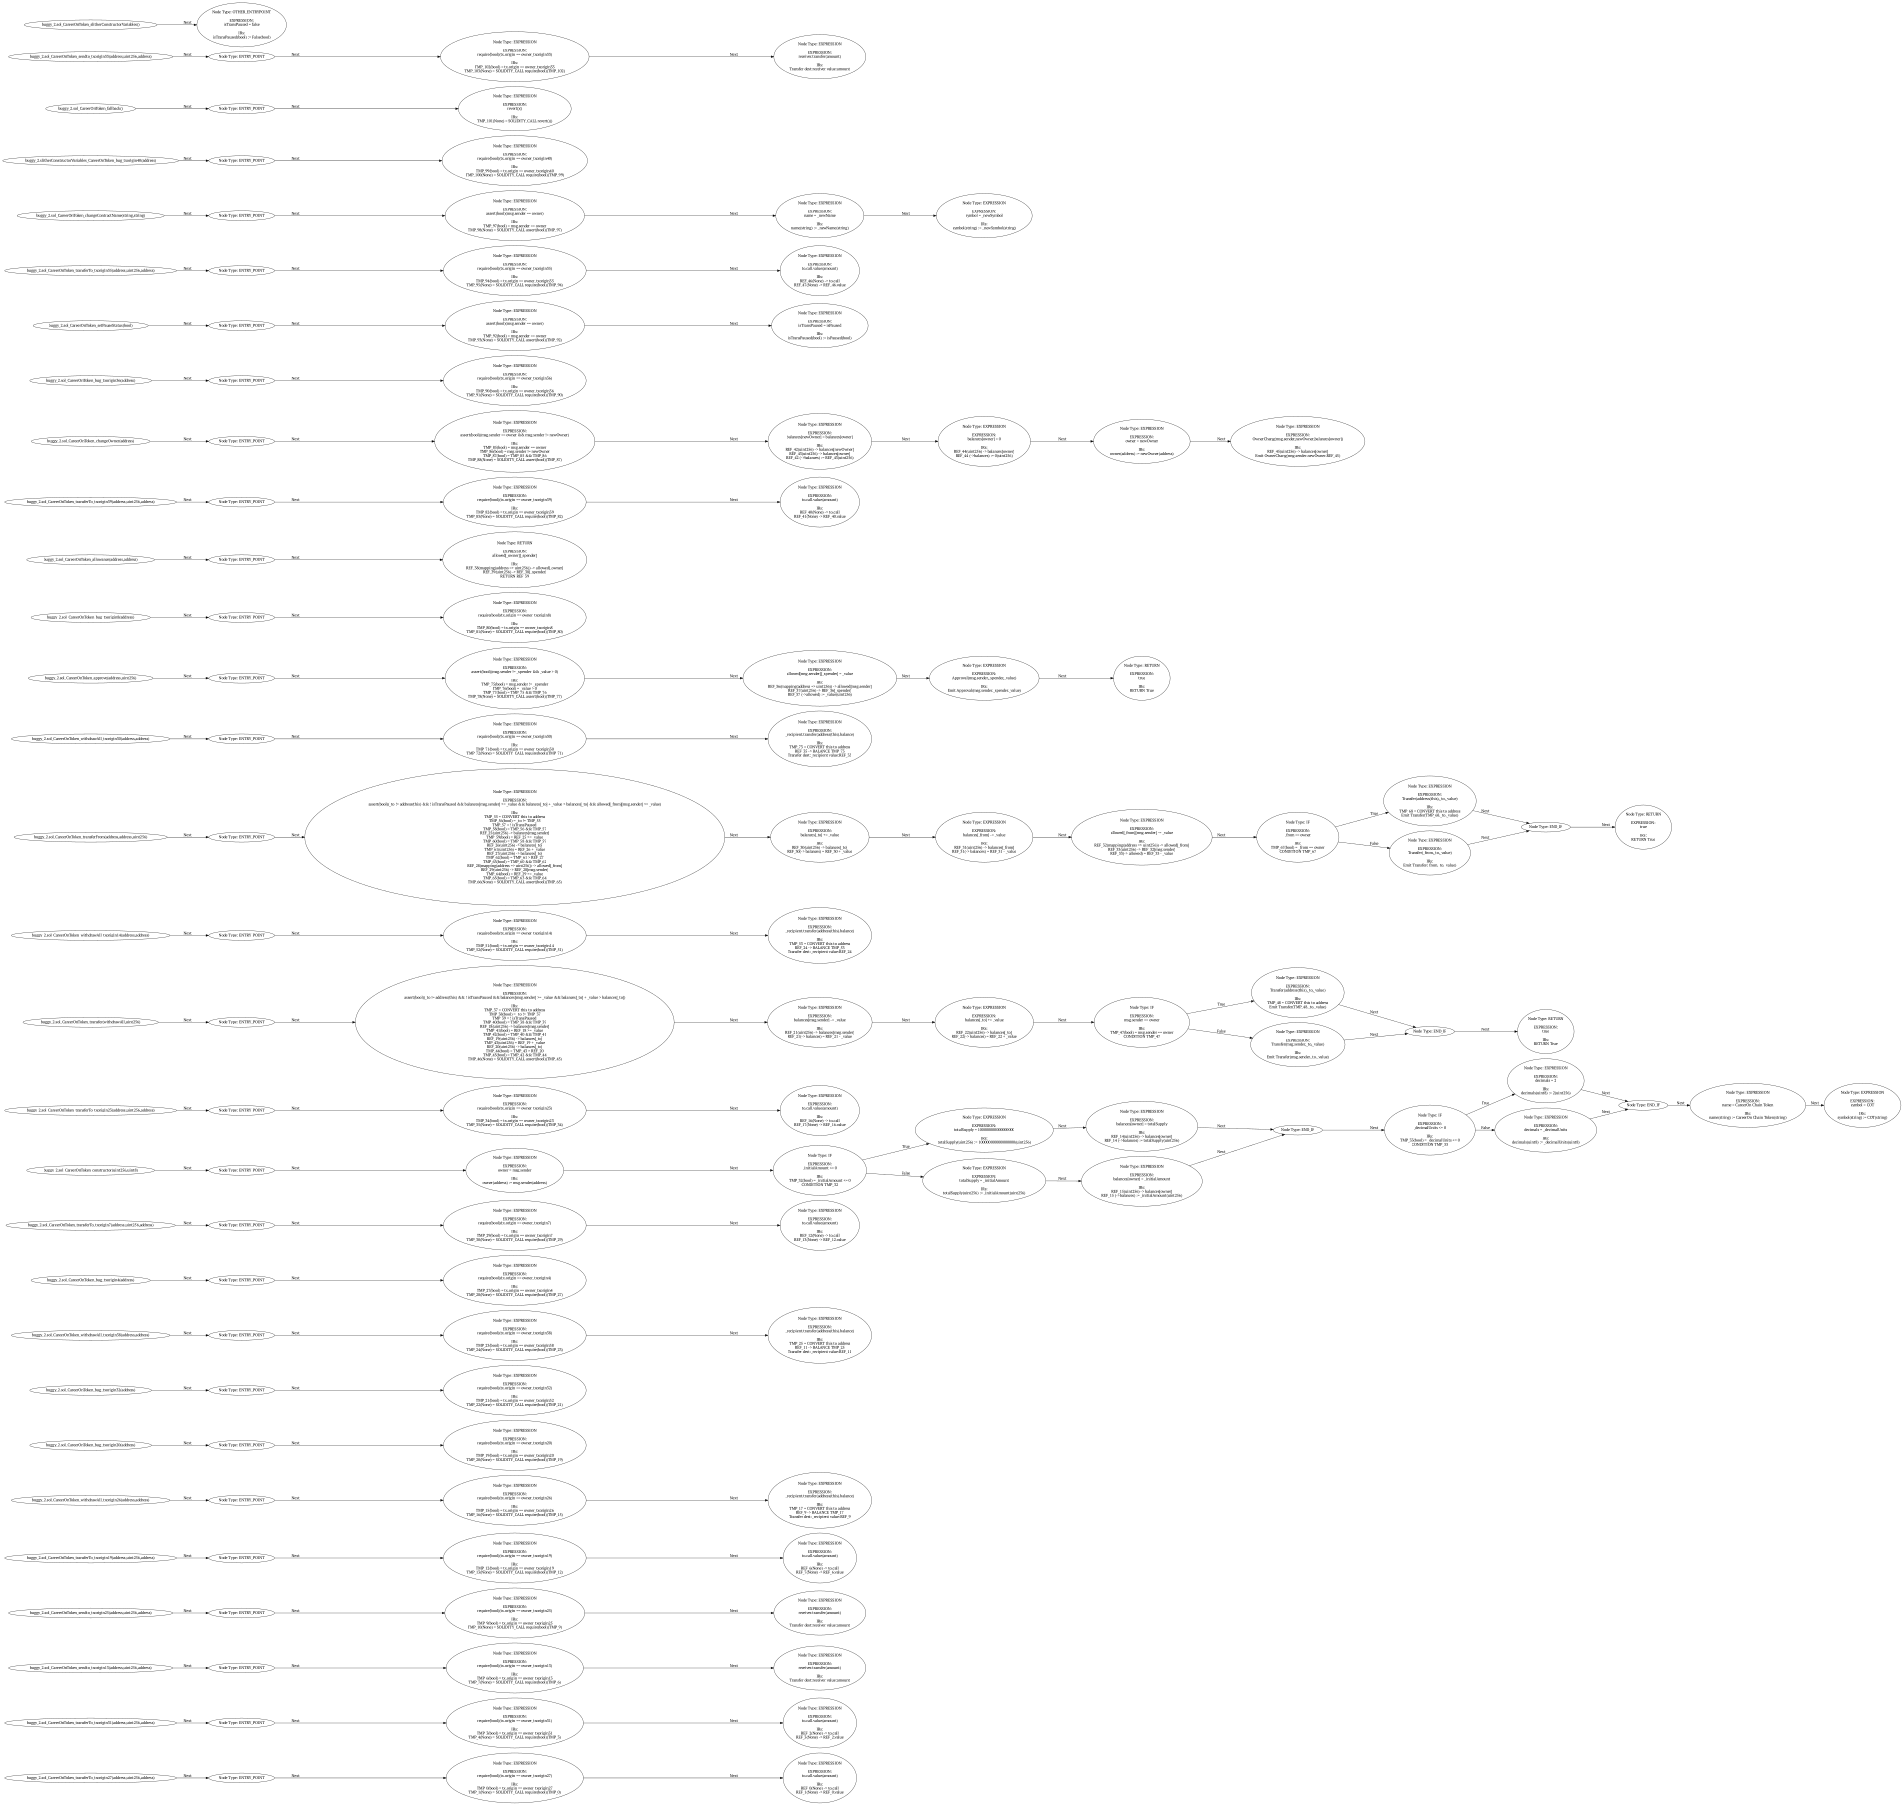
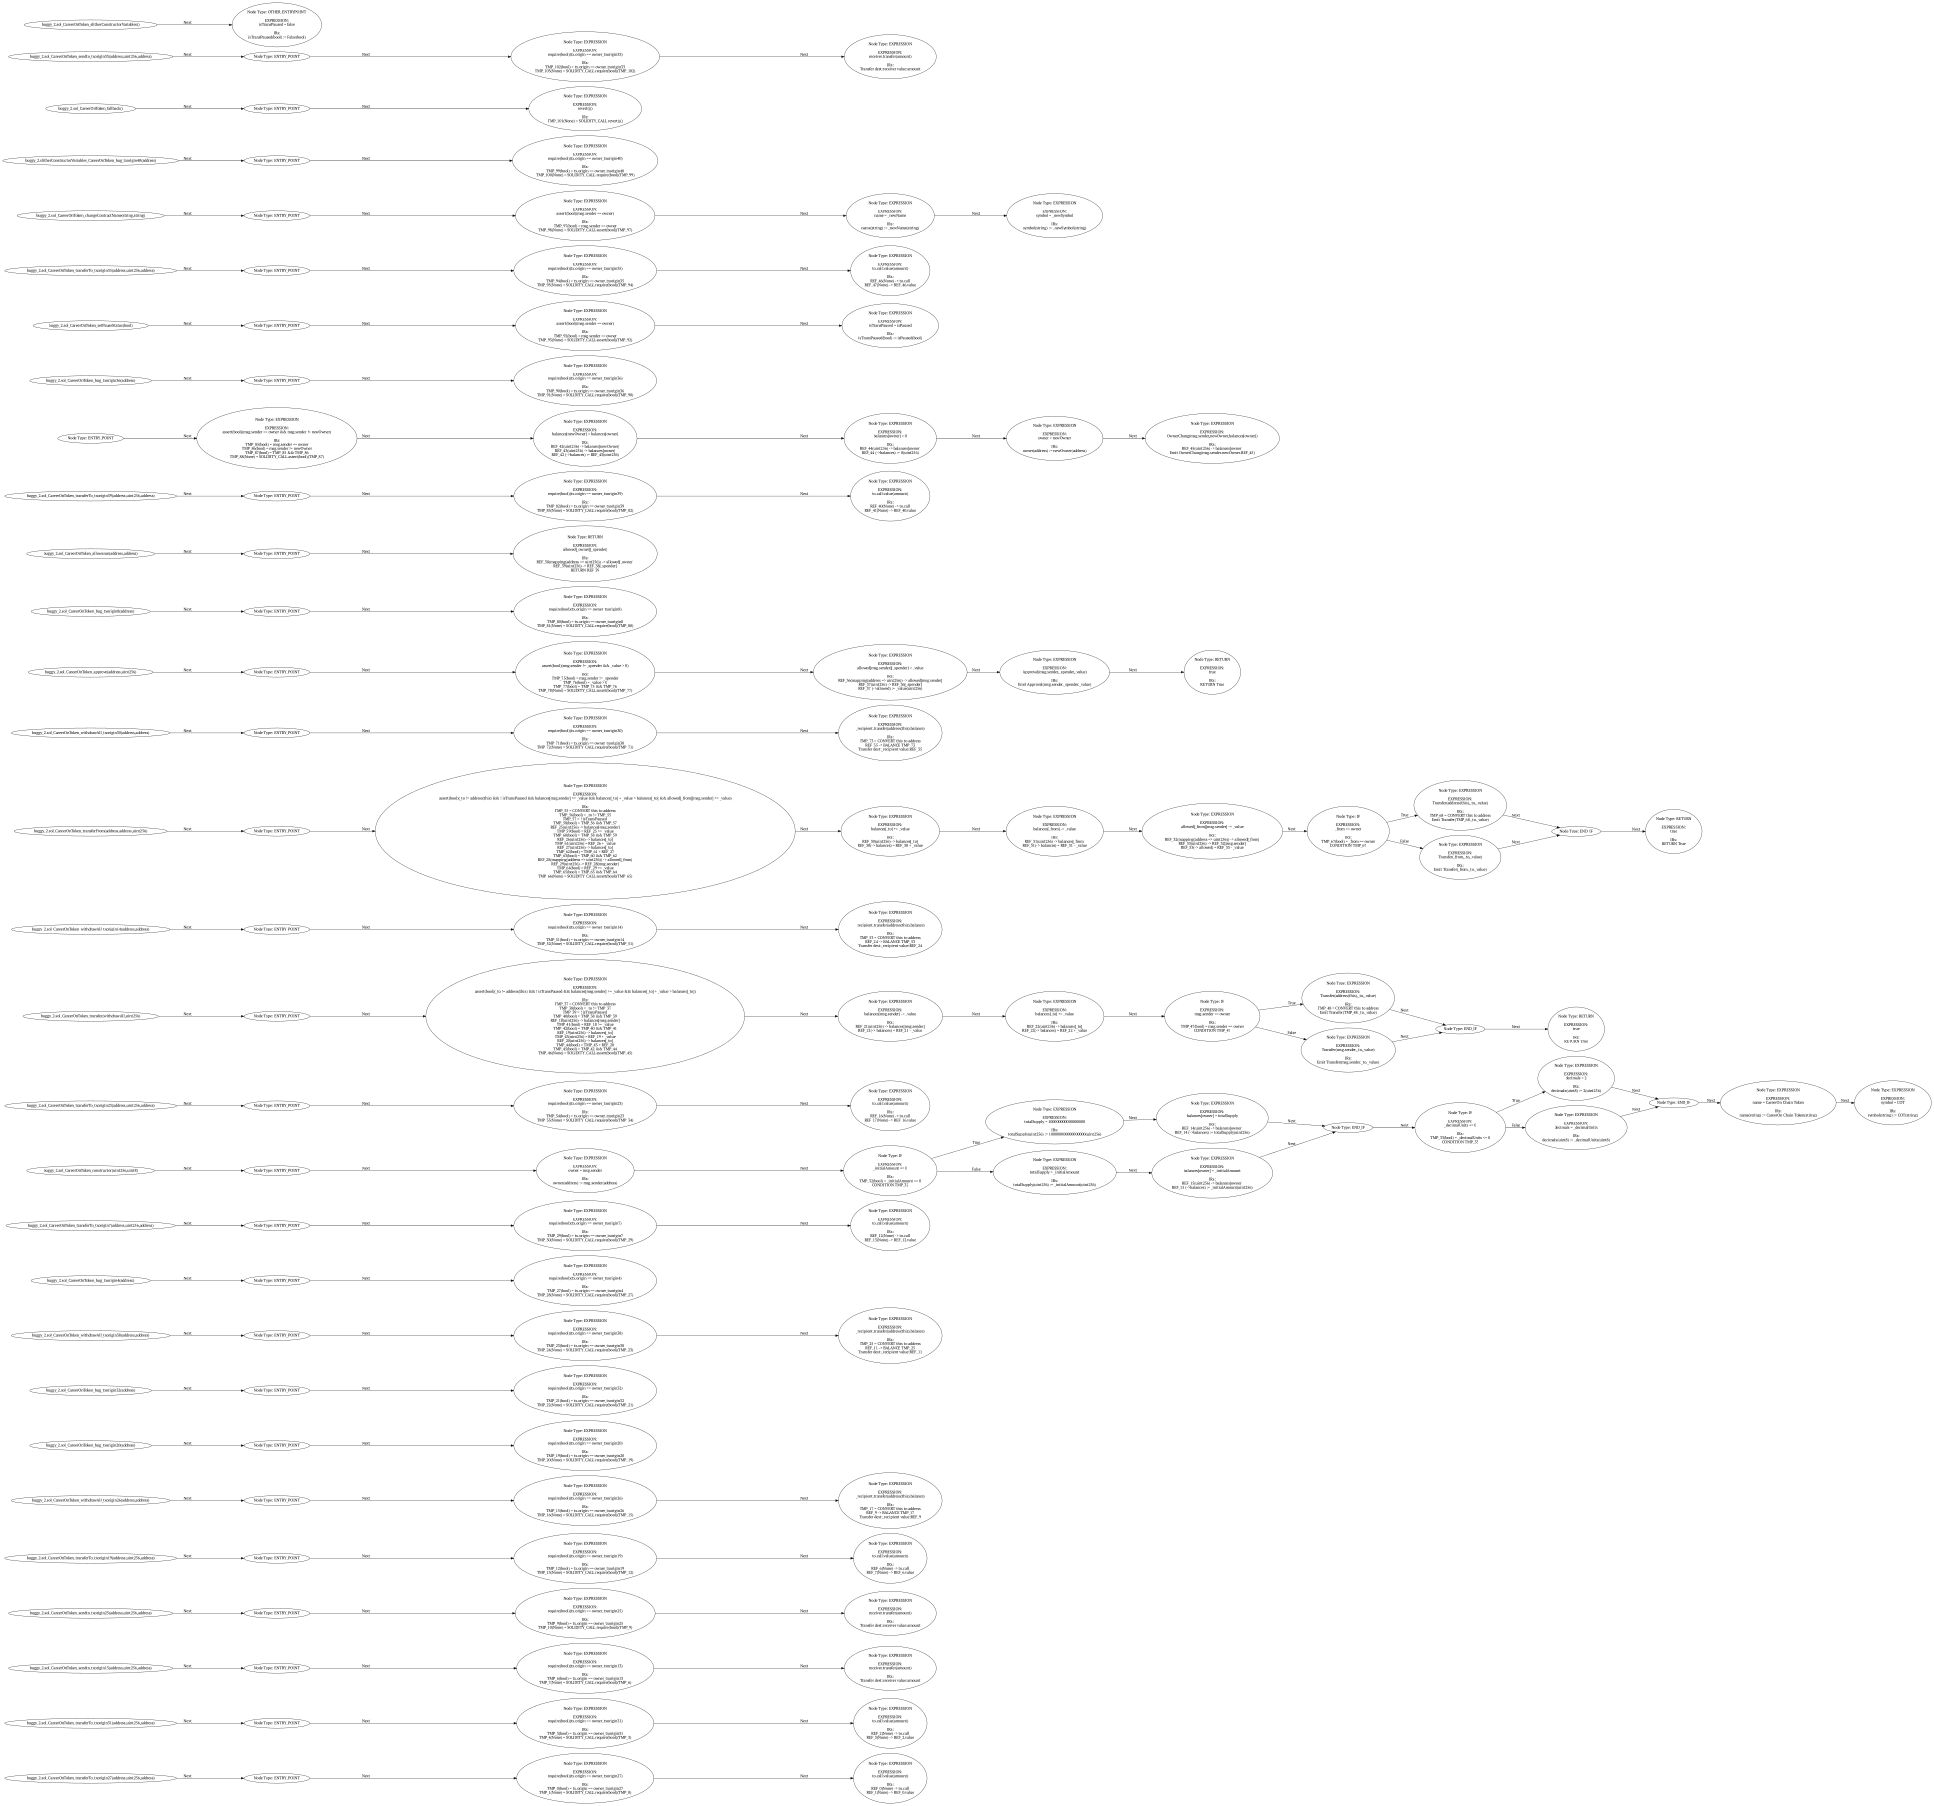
node "buggy_2.sol_CareerOnToken_changeOwner(address)": removed
